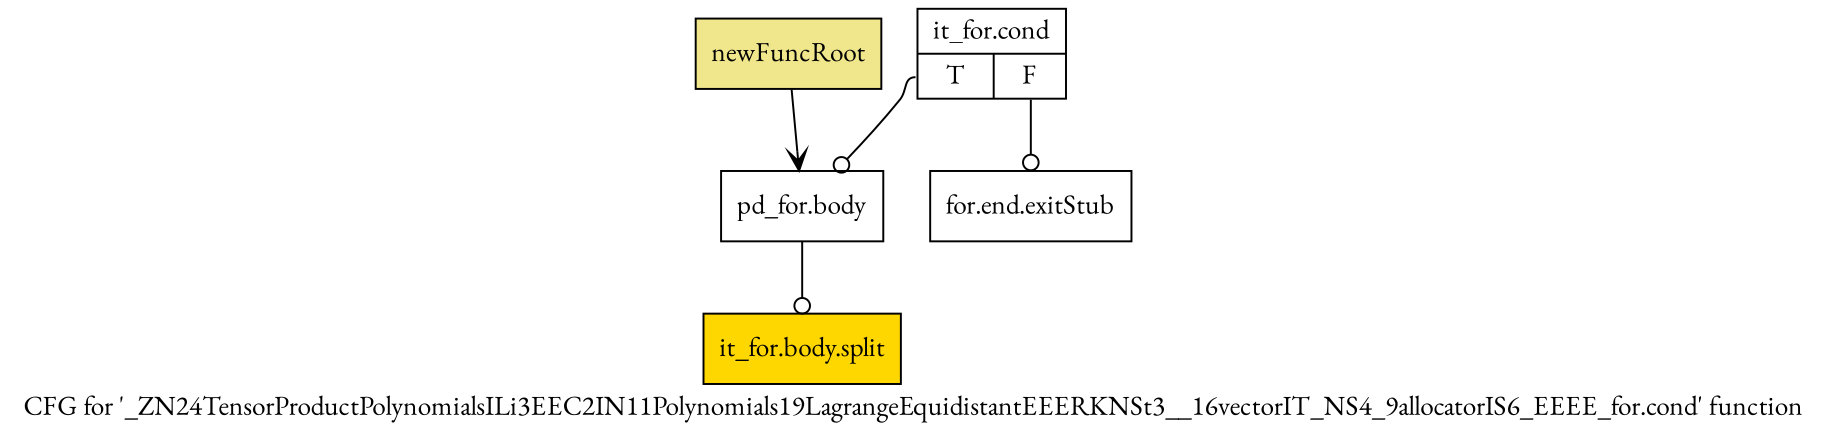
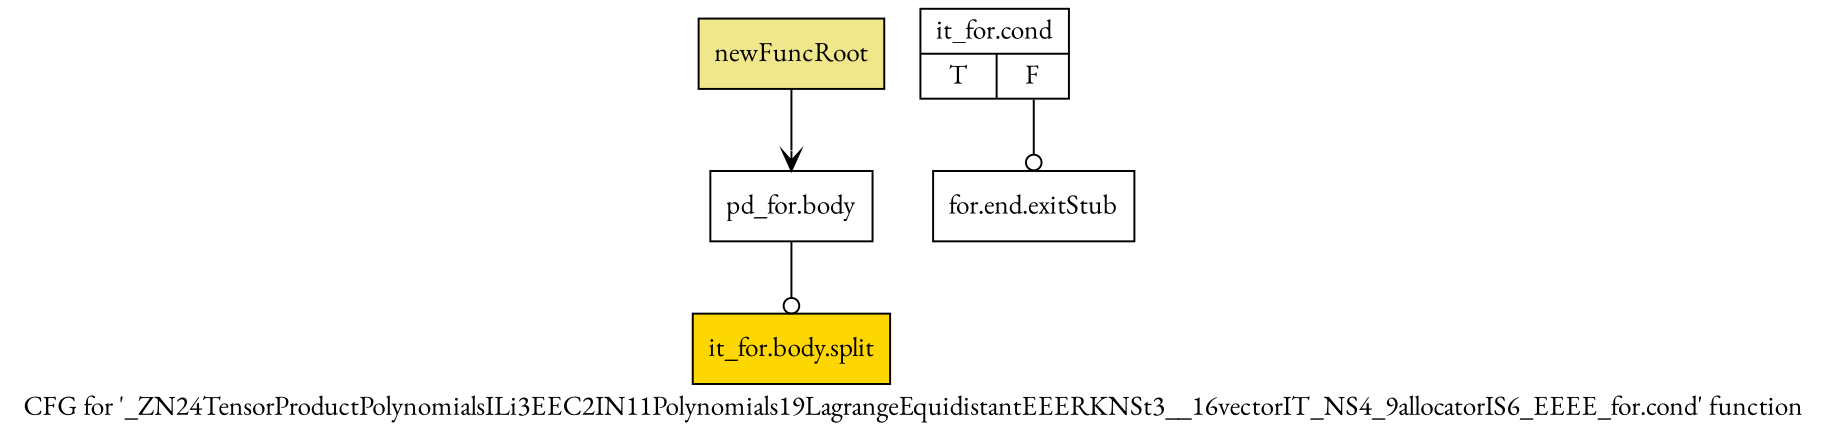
edge "it_for.cond" -> "pd_for.body": removed
